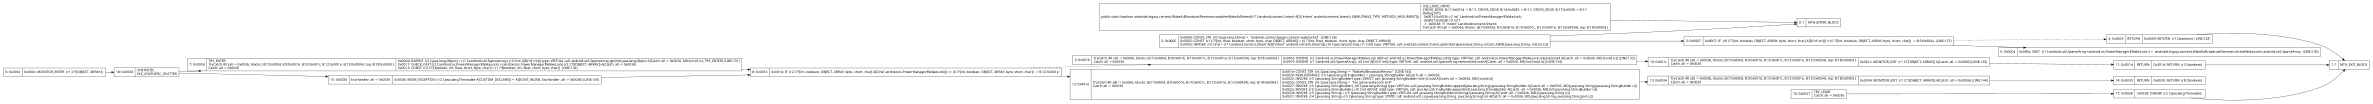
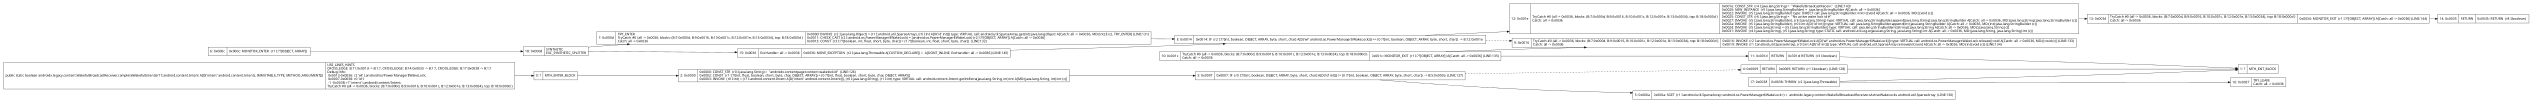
edge "2: 0x0000" -> "0: ?": reversed
edge "9: 0x0016" -> "10: 0x001c": reversed
edge "16: 0x0037" -> "17: 0x0038": reversed
